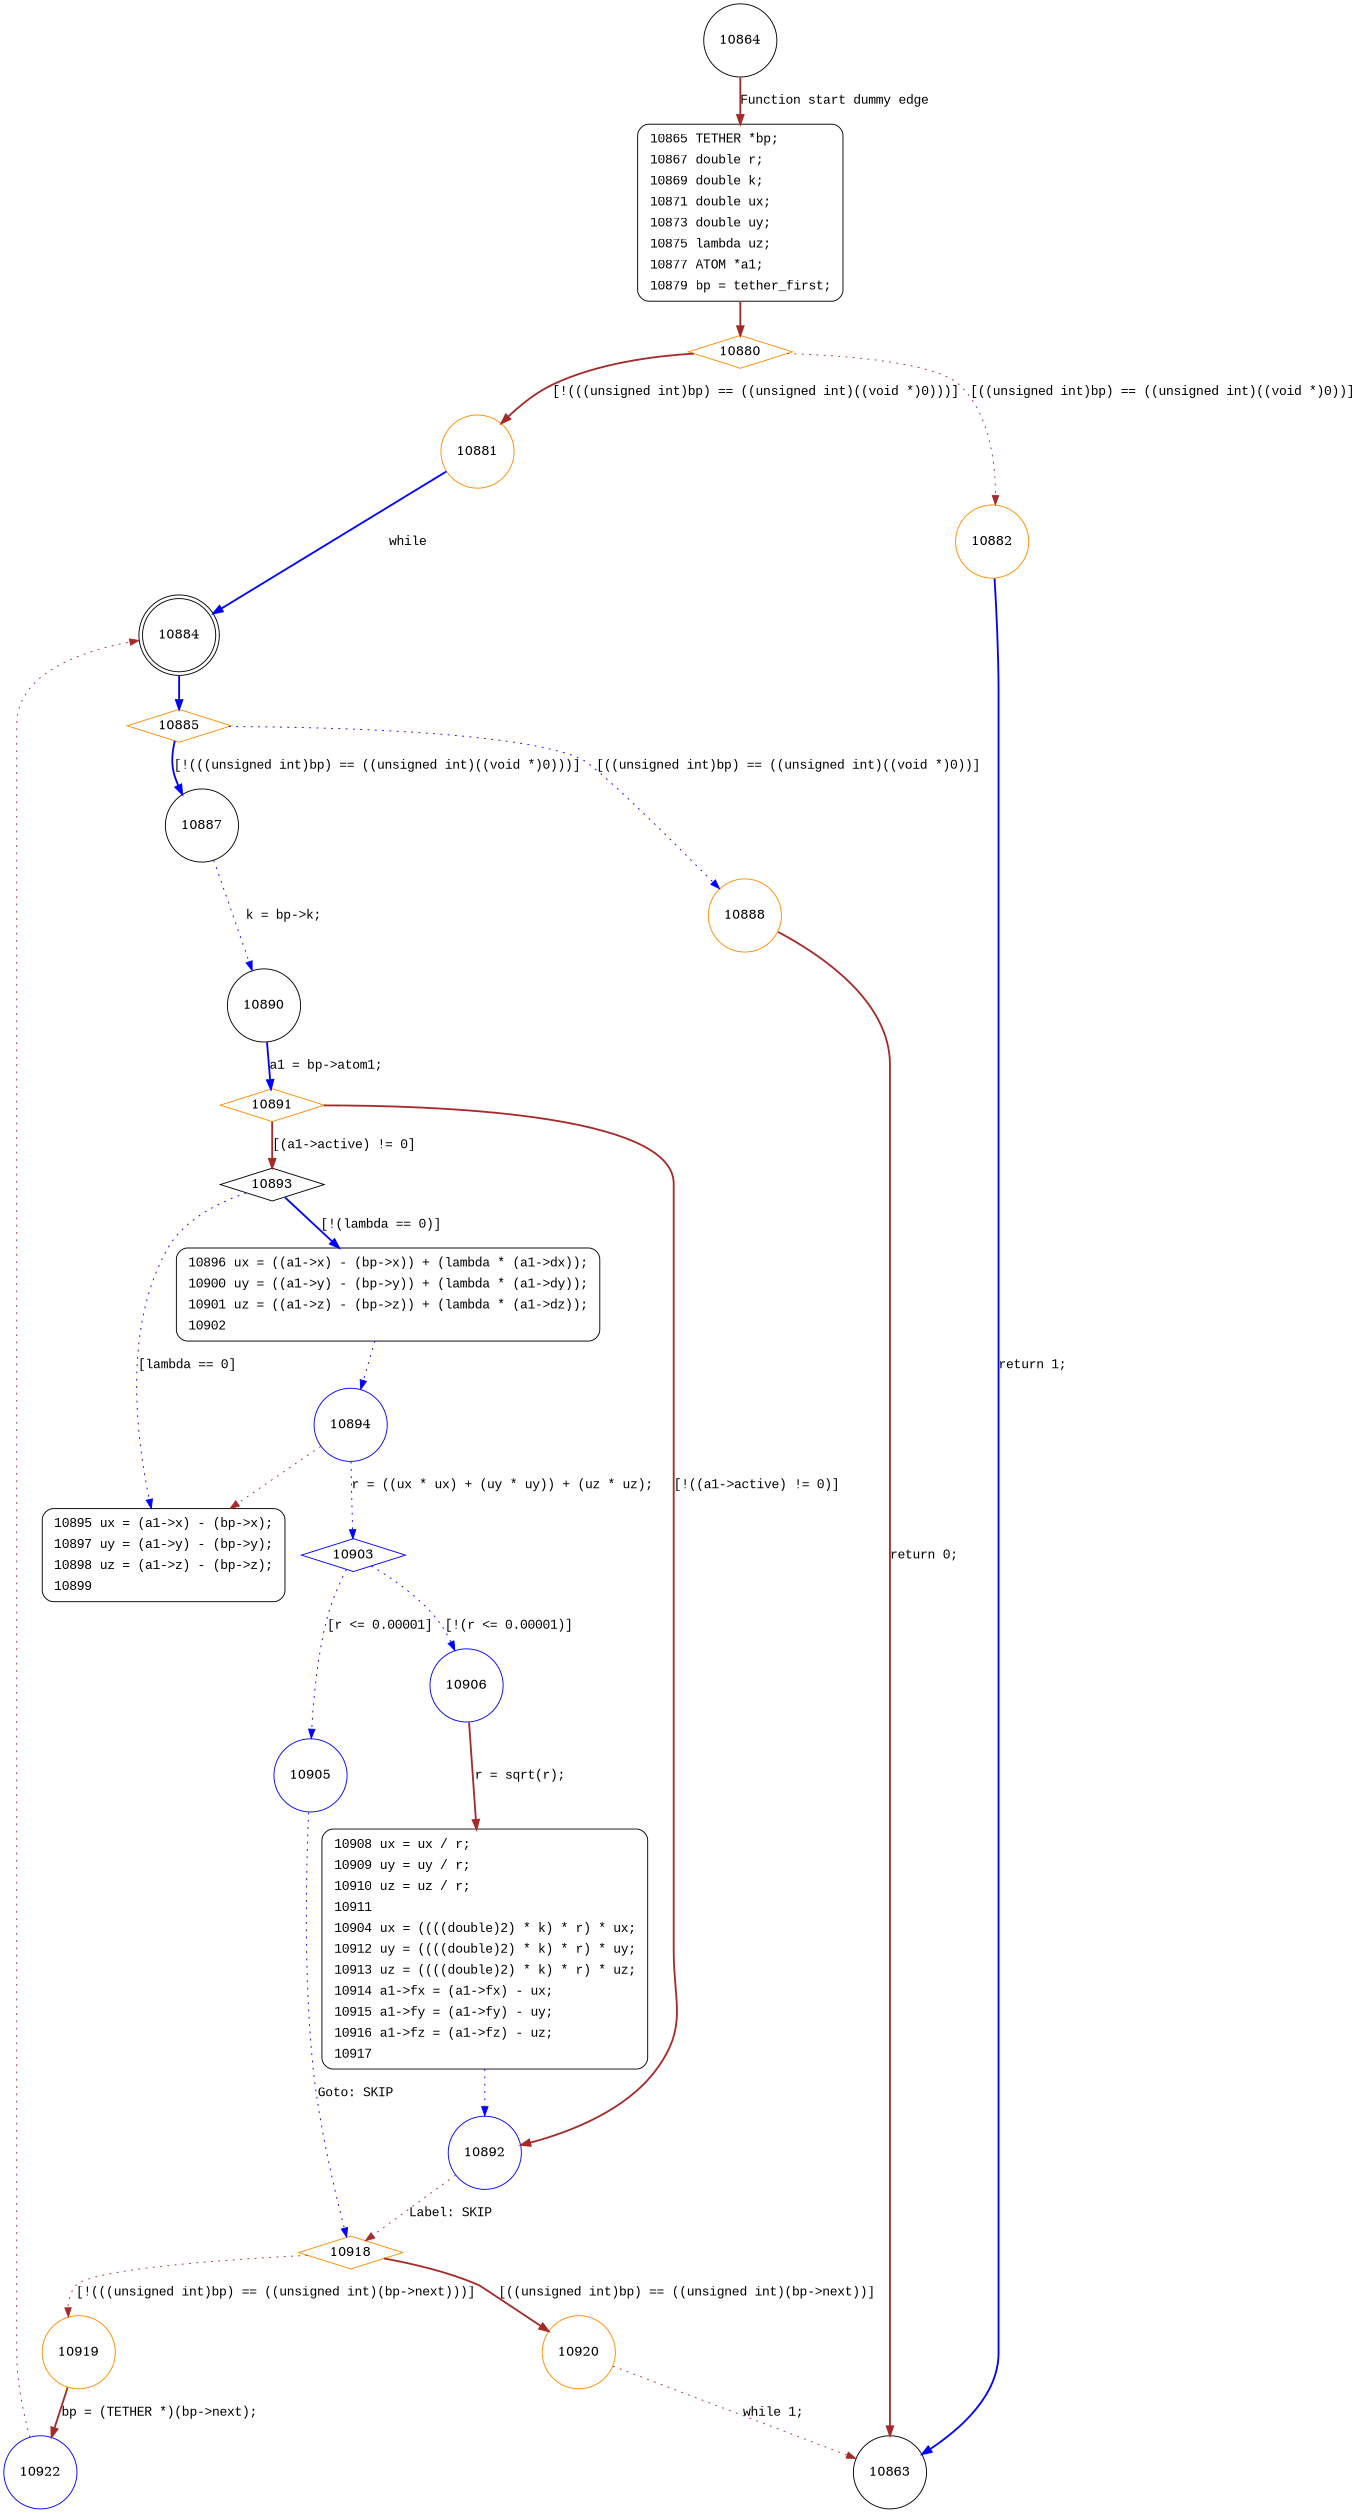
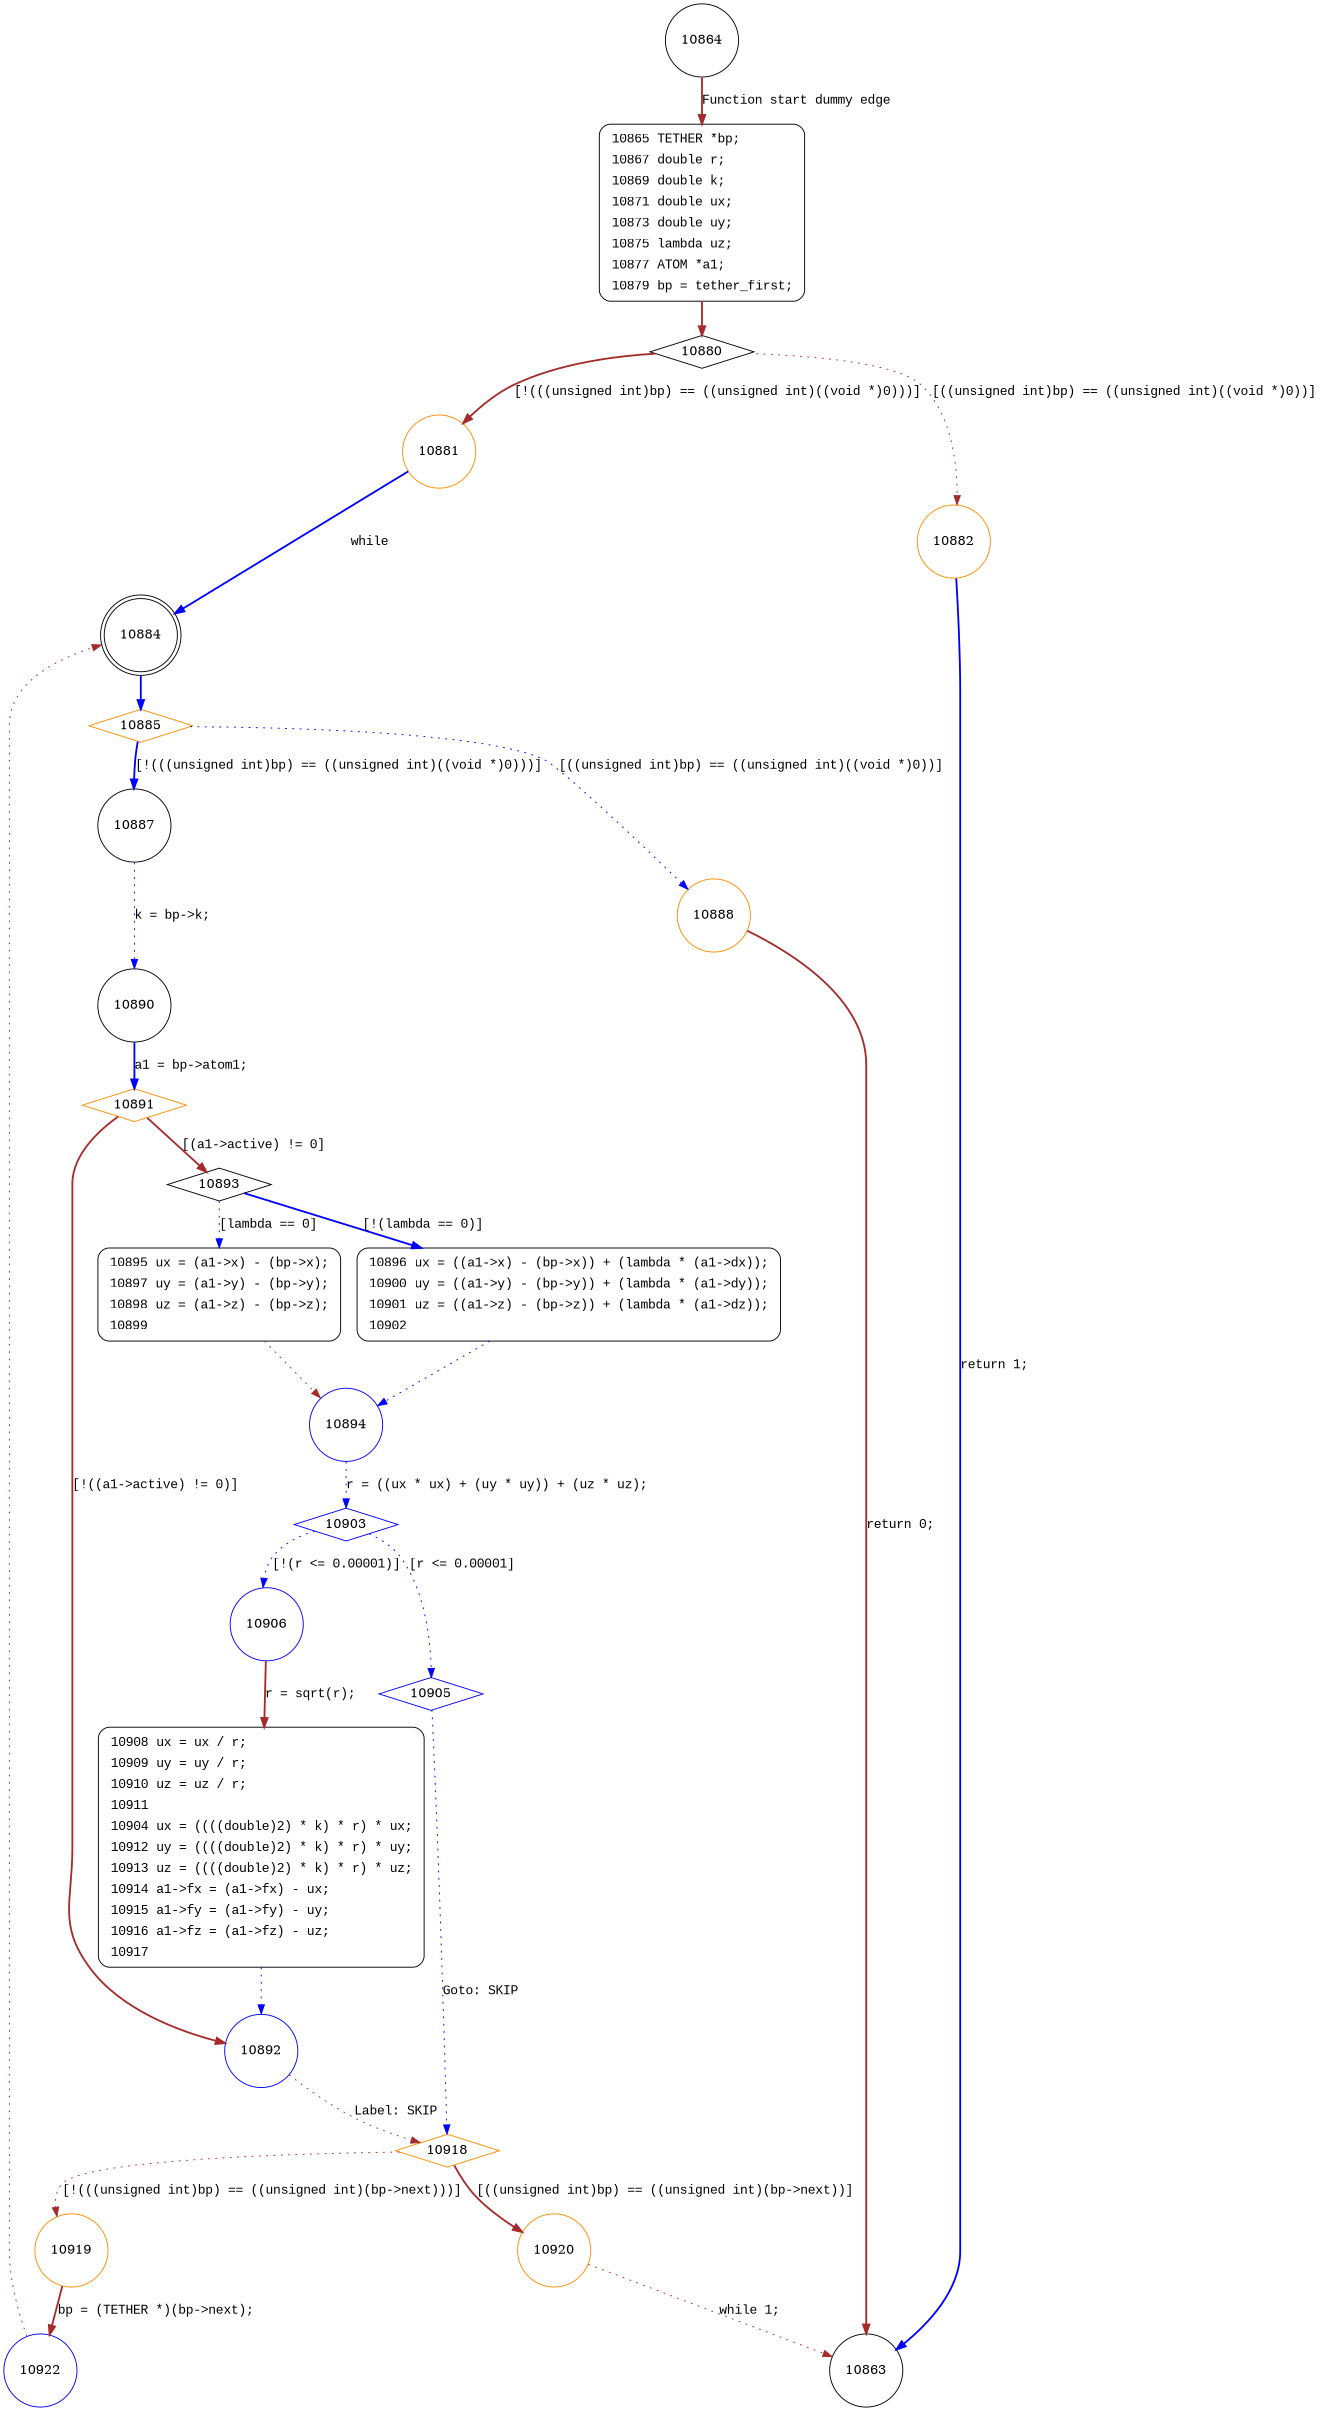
node "10880": color darkorange -> black
edge "10894" -> "10895": reversed
node "10905": shape circle -> diamond
